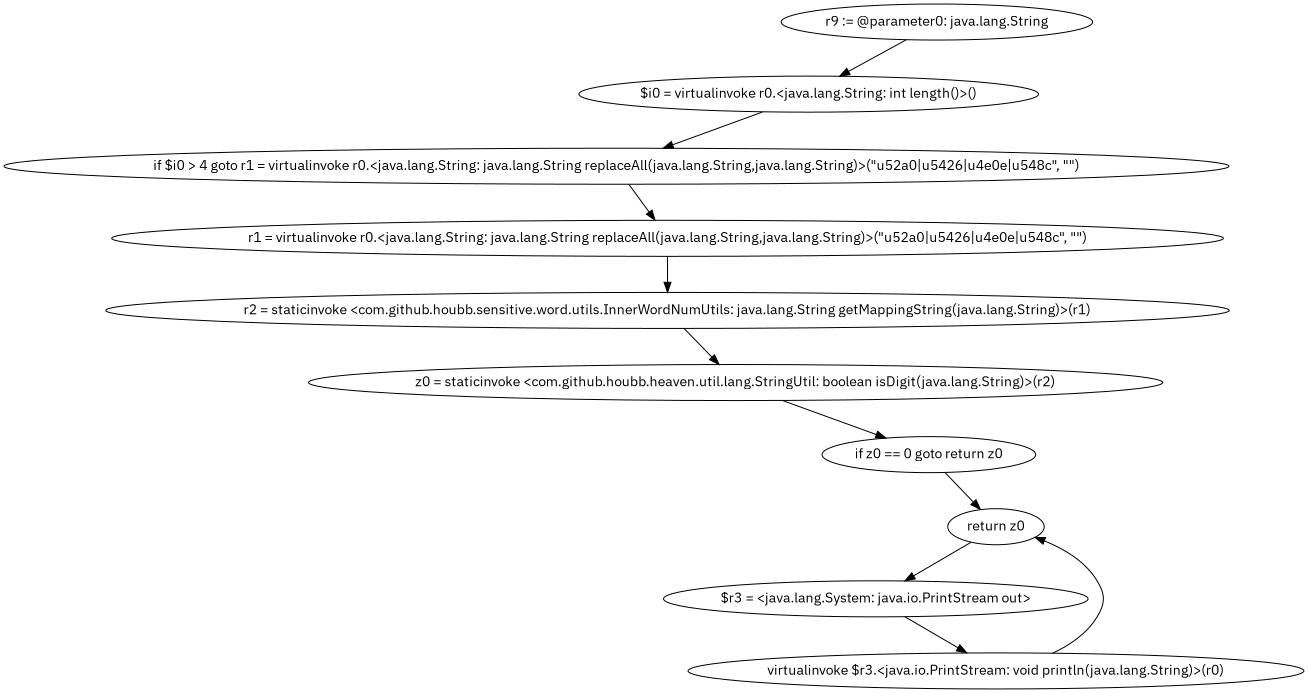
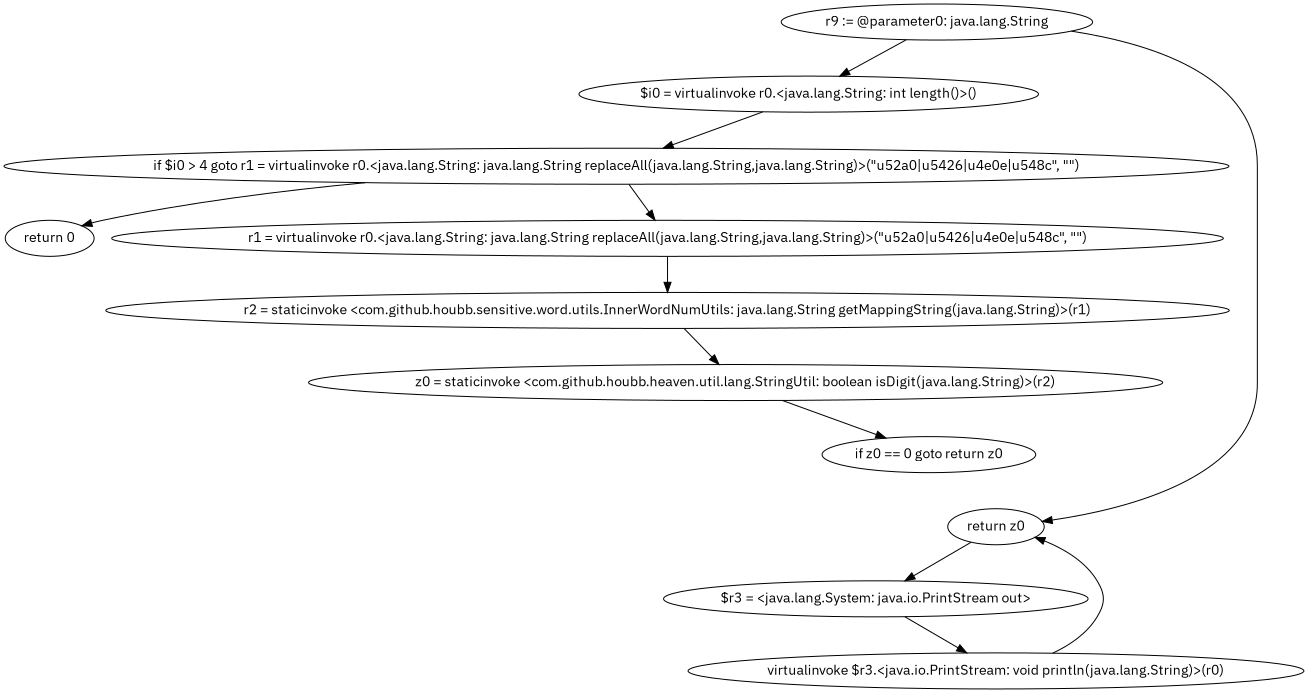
node "return 0": added
edge "if z0 == 0 goto return z0" -> "return z0": now "r9 := @parameter0: java.lang.String" -> "return z0"
